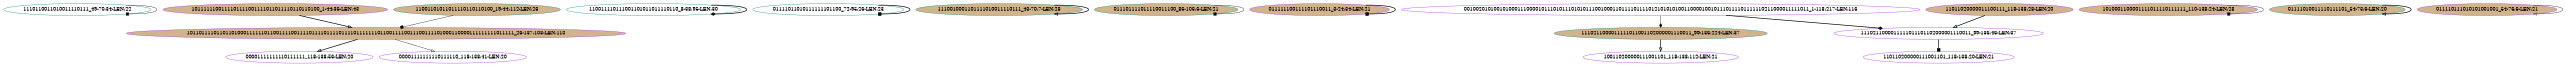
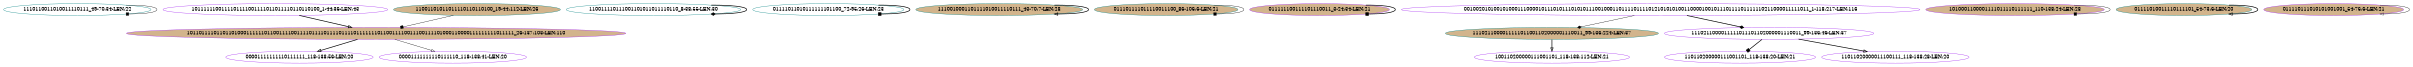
node "1011111100111101111001111011011110110110100_1-44:36-LEN:43": fillcolor tan -> white
node "110011110111001101011011110110_8-38:95-LEN:30": label "110011110111001101011011110110_8-38:95-LEN:30" -> "110011110111001101011011110110_8-38:55-LEN:30"
node "11011020000011100111_118-138:28-LEN:20": fillcolor tan -> white
edge "11011020000011100111_118-138:28-LEN:20" -> "1110211000011111011101102000001110011_99-136:46-LEN:37": reversed
